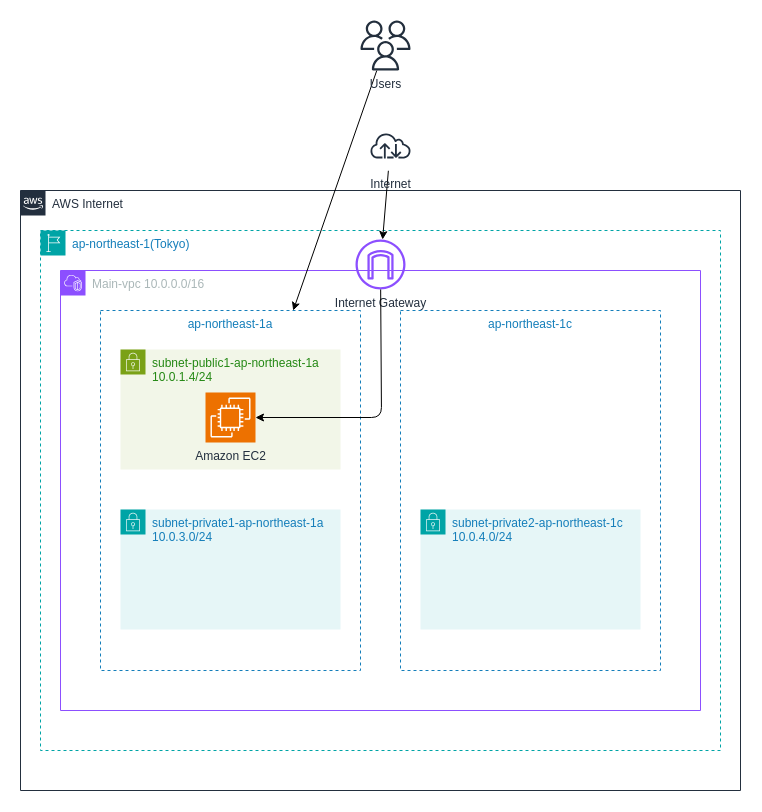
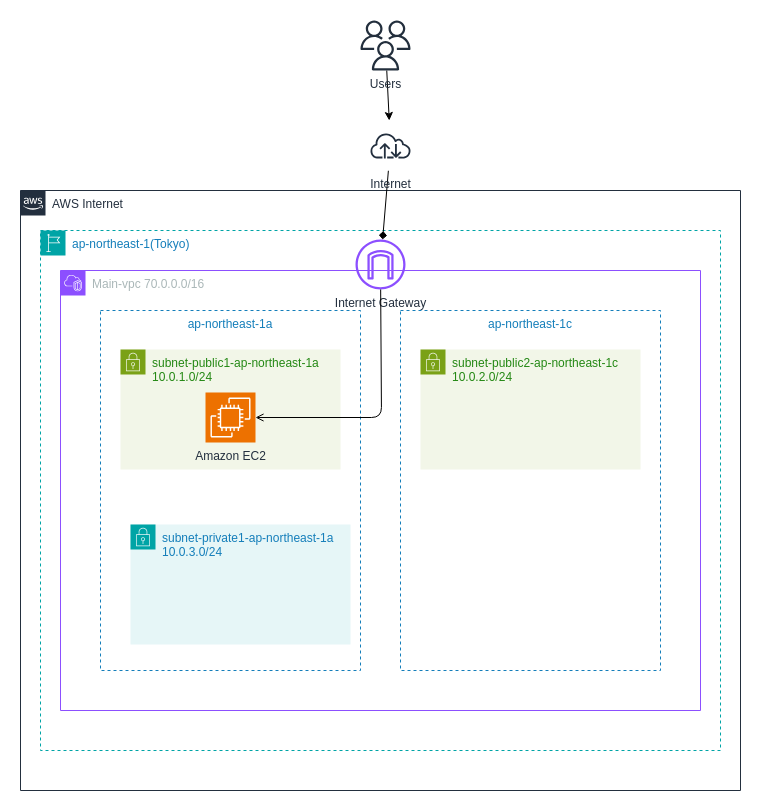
edge "Users" -> "ap-northeast-1a": now "Users" -> "Internet"
edge "Internet" -> "Internet Gateway": arrowhead classic -> diamond
node "Main-vpc 10.0.0.0/16": label "Main-vpc 10.0.0.0/16" -> "Main-vpc 70.0.0.0/16"
node "subnet-public1-ap-northeast-1a 10.0.1.4/24": label "subnet-public1-ap-northeast-1a 10.0.1.4/24" -> "subnet-public1-ap-northeast-1a 10.0.1.0/24"
node "subnet-public2-ap-northeast-1c 10.0.2.0/24": added
edge "Internet Gateway" -> "Amazon EC2": arrowhead classic -> open
node "subnet-private1-ap-northeast-1a 10.0.3.0/24": moved (231, 570) -> (241, 585)
node "subnet-private2-ap-northeast-1c 10.0.4.0/24": removed
